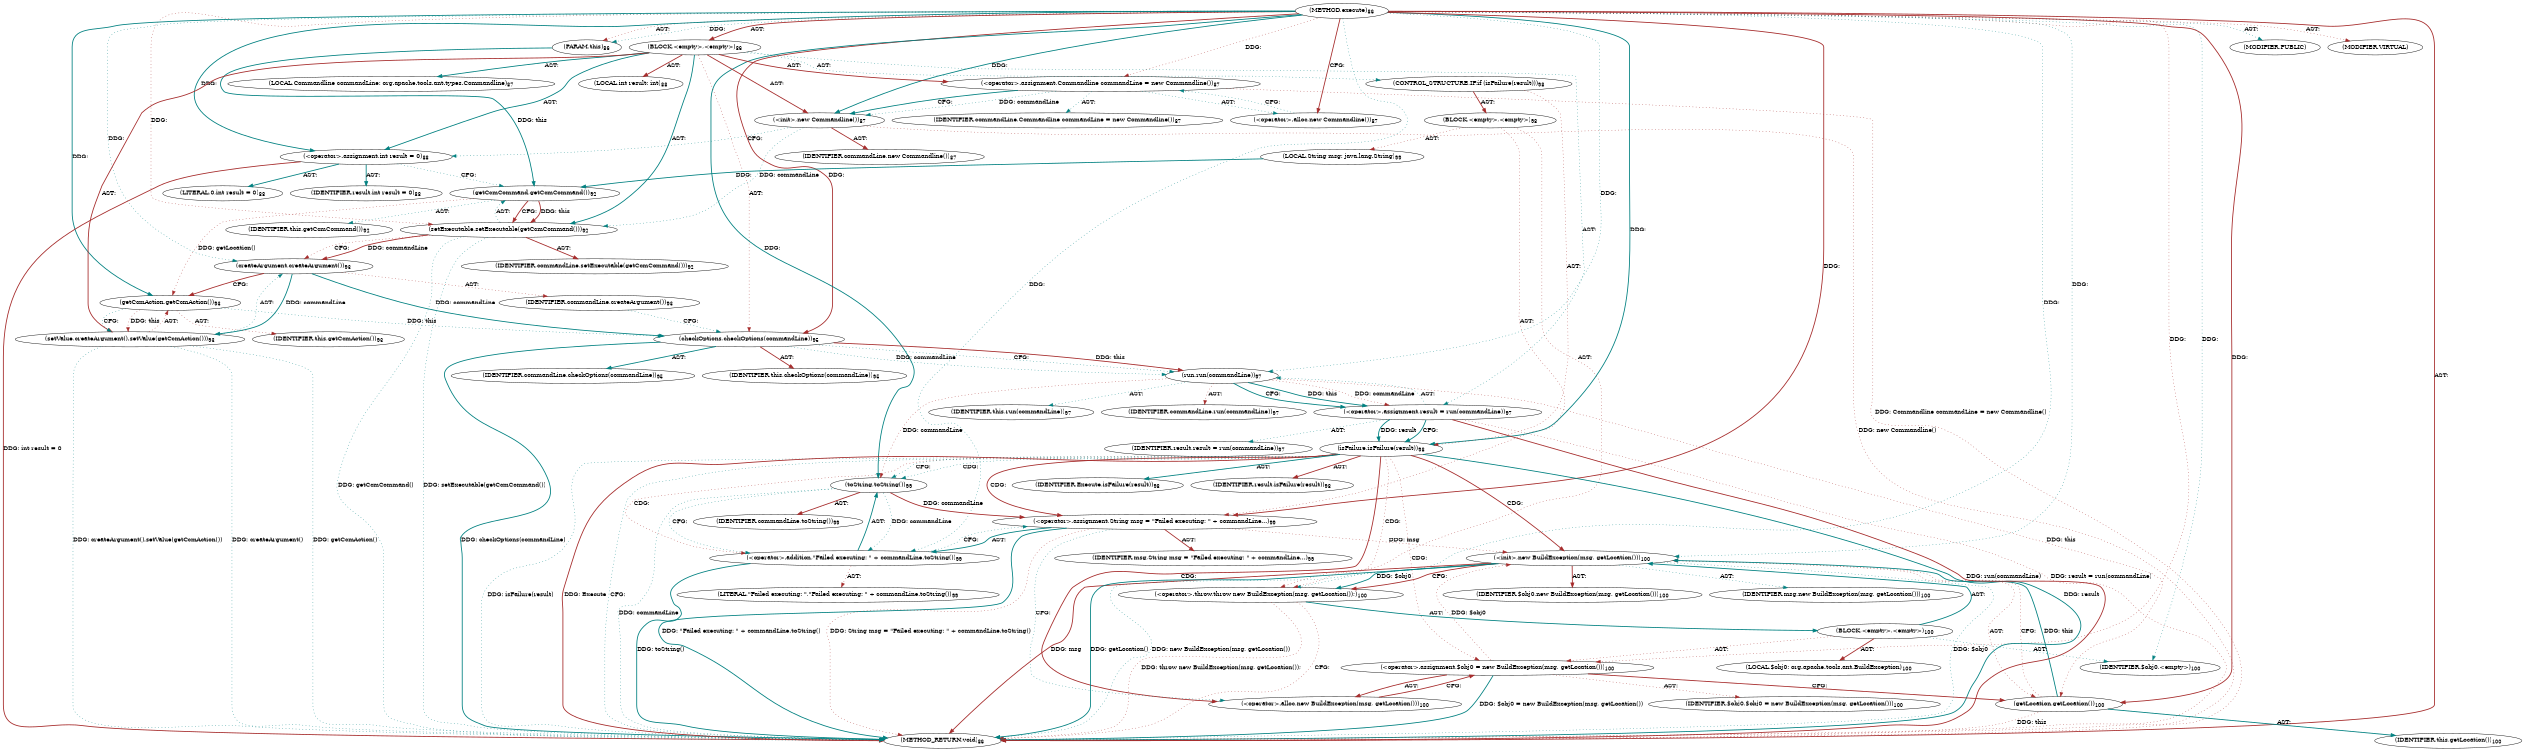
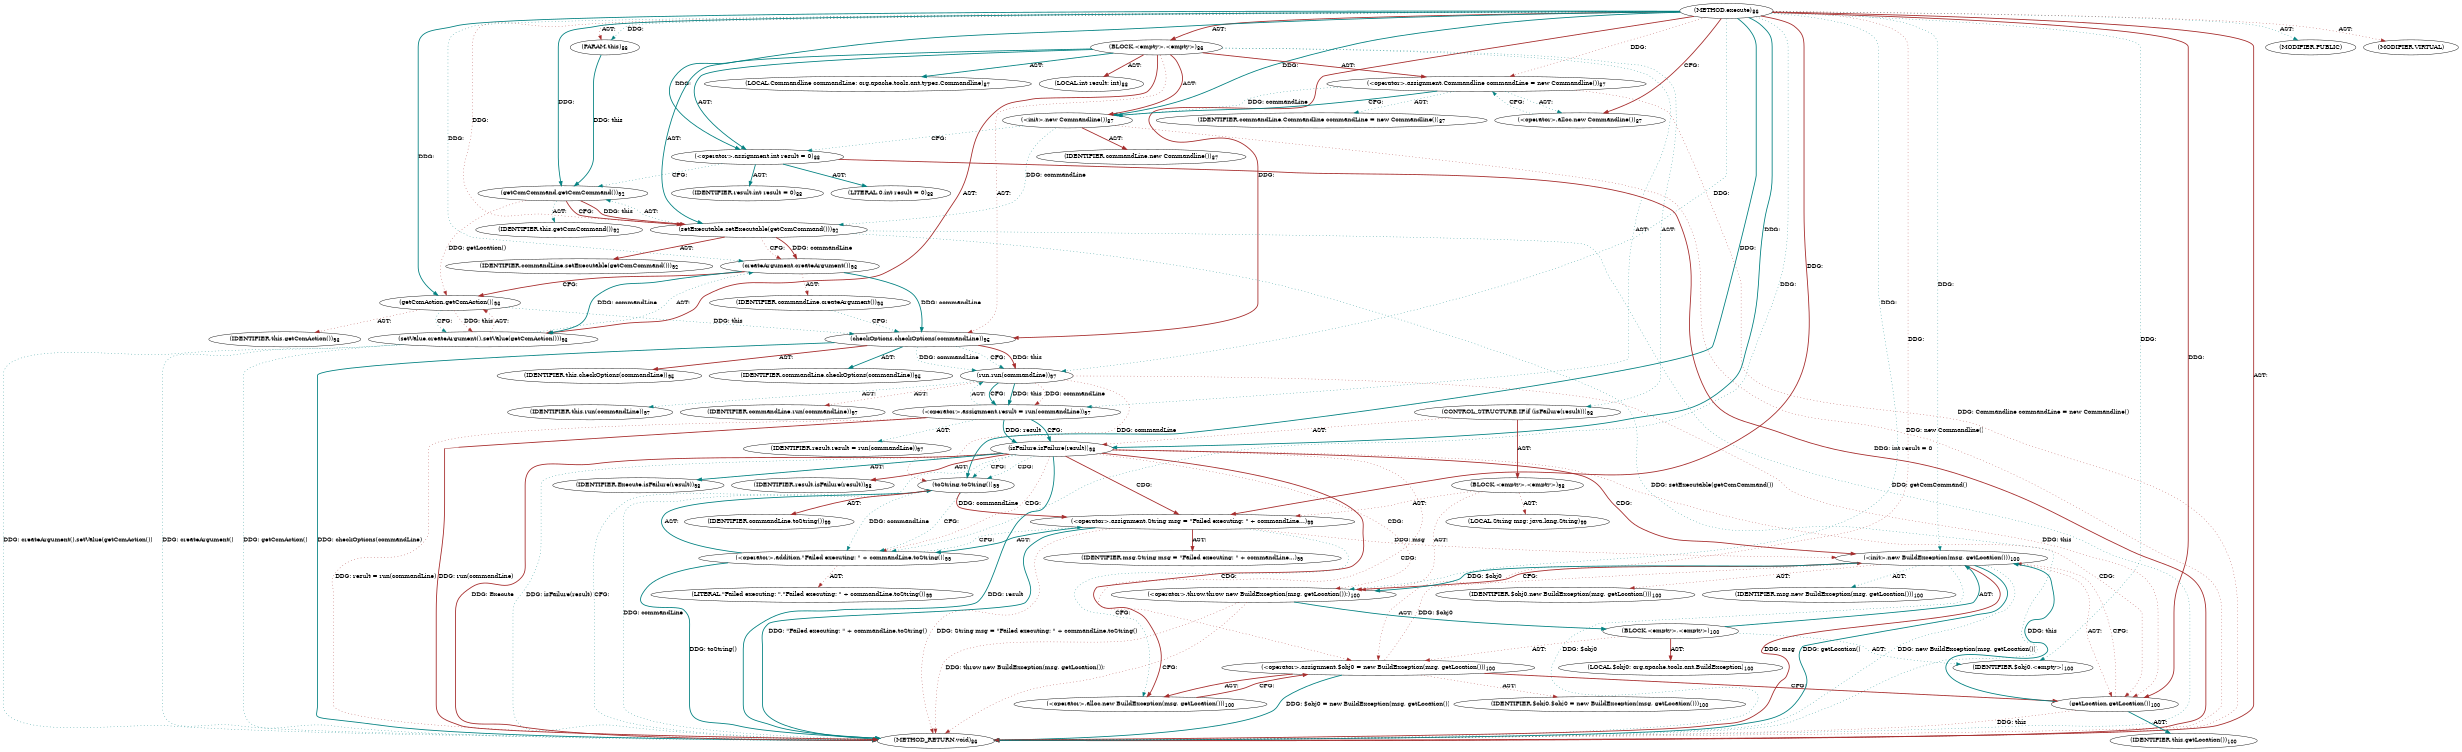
edge "(LOCAL,String msg: java.lang.String)" -> "(getCcmCommand,getCcmCommand())": now "(METHOD,execute)" -> "(getCcmCommand,getCcmCommand())"
edge "(isFailure,isFailure(result))" -> "(getLocation,getLocation())": added, label "CDG:"
edge "(<init>,new BuildException(msg, getLocation()))" -> "(IDENTIFIER,$obj0,new BuildException(msg, getLocation()))": style bold -> dotted
